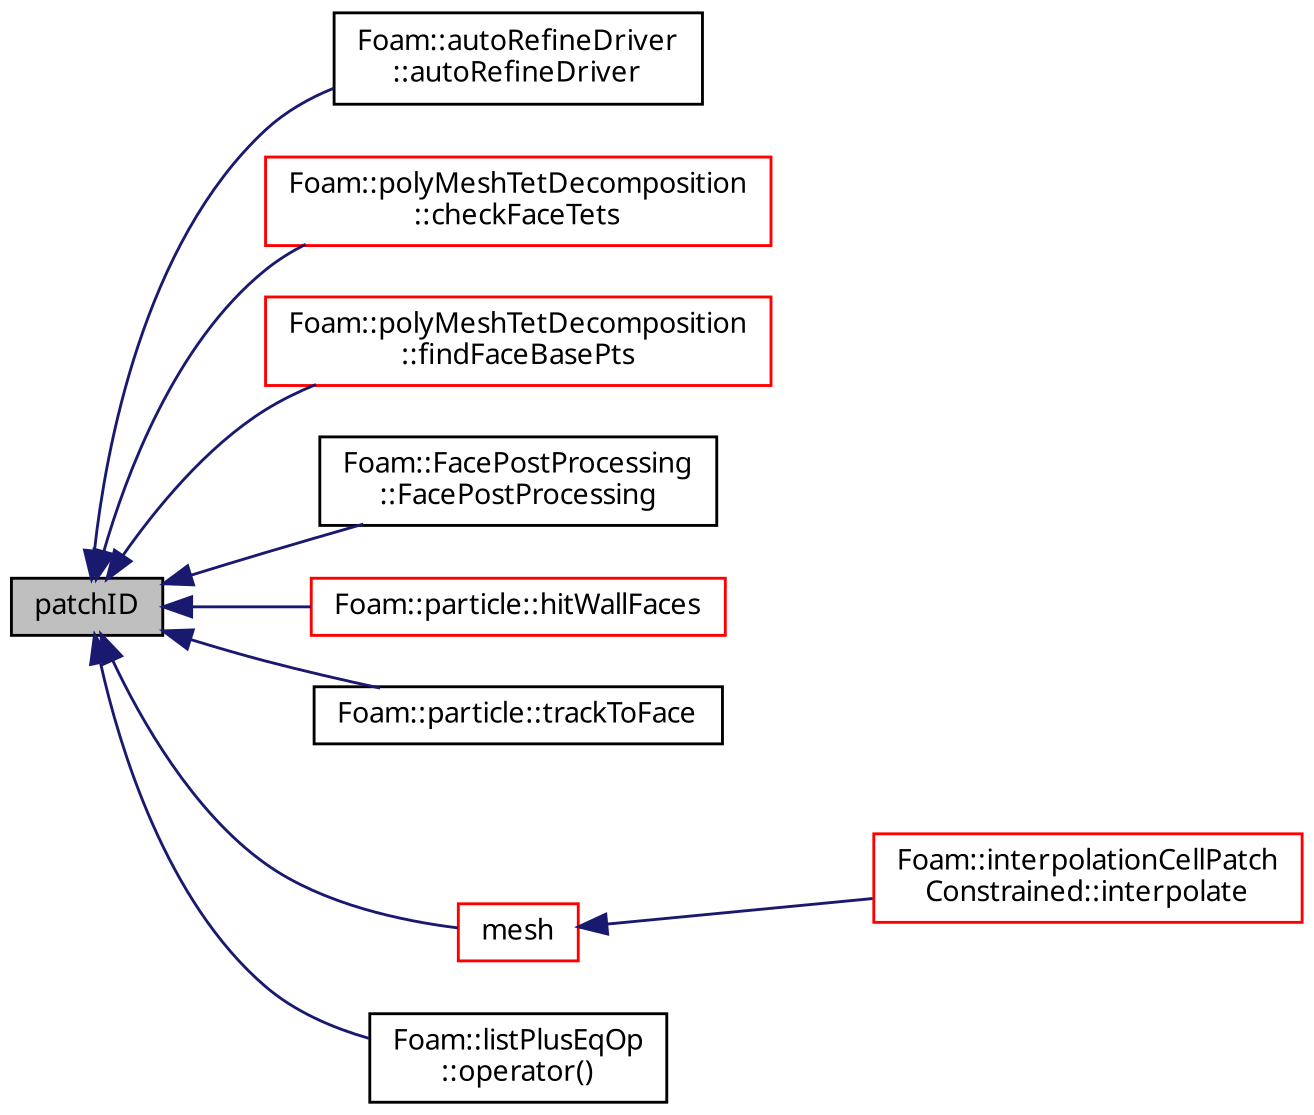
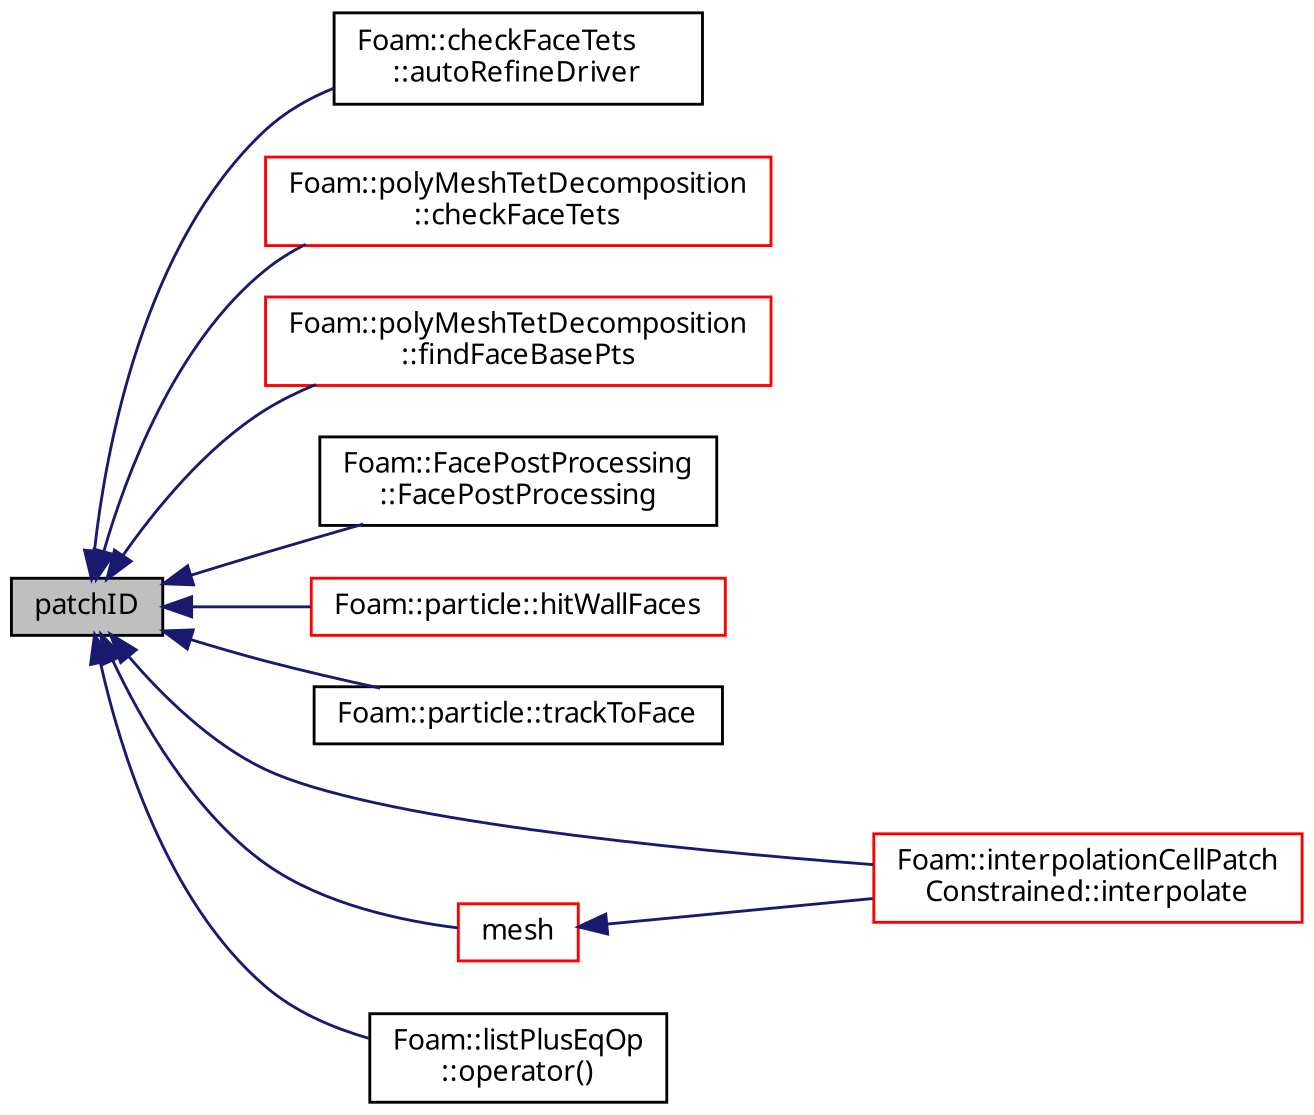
node "Foam::autoRefineDriver ::autoRefineDriver": label "Foam::autoRefineDriver ::autoRefineDriver" -> "Foam::checkFaceTets ::autoRefineDriver"
edge "Foam::interpolationCellPatch Constrained::interpolate" -> "patchID": added
